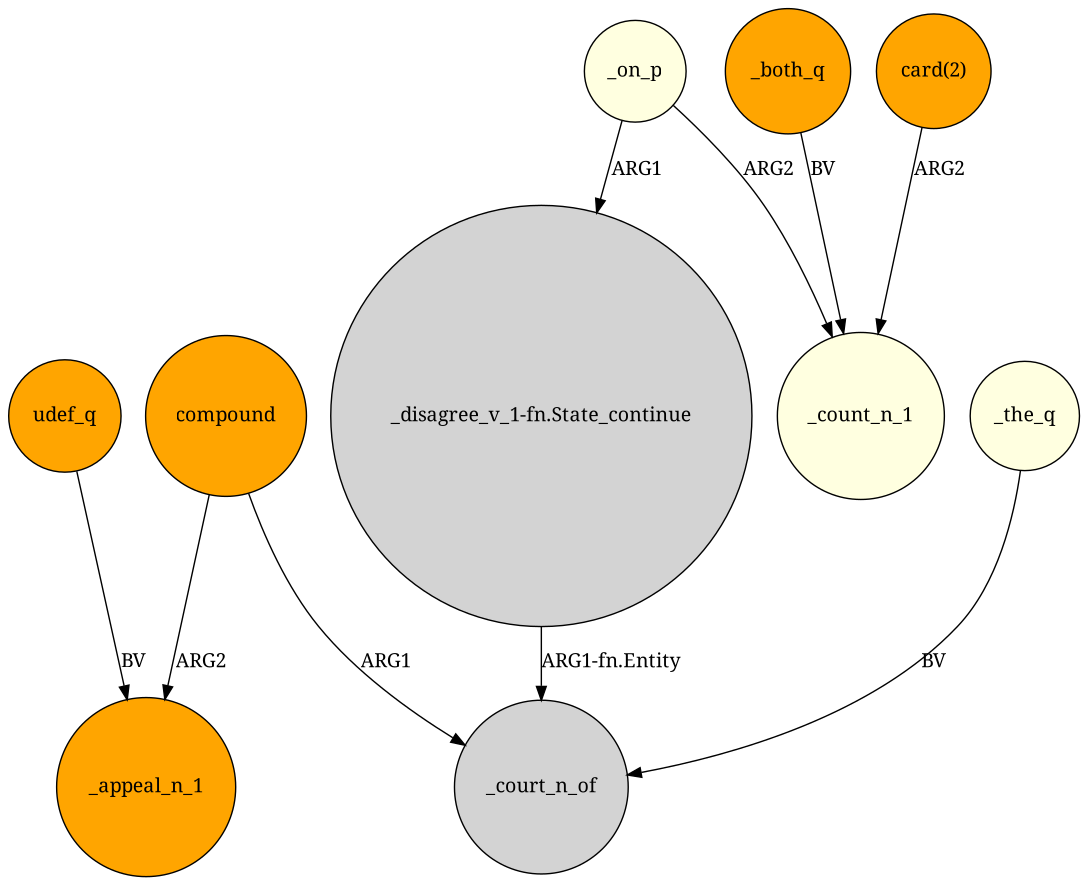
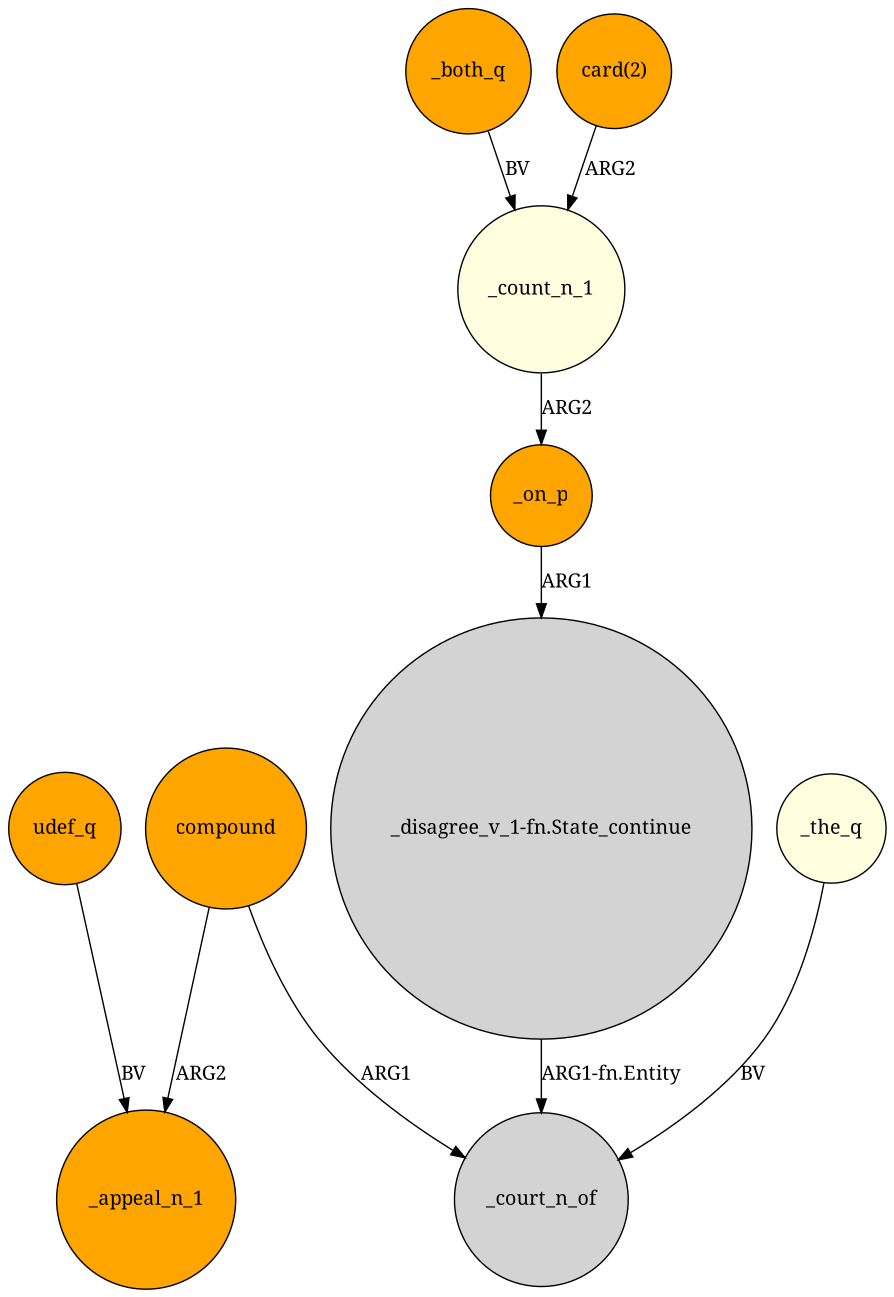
node "_on_p": fillcolor lightyellow -> orange
edge "_on_p" -> "_count_n_1": reversed
